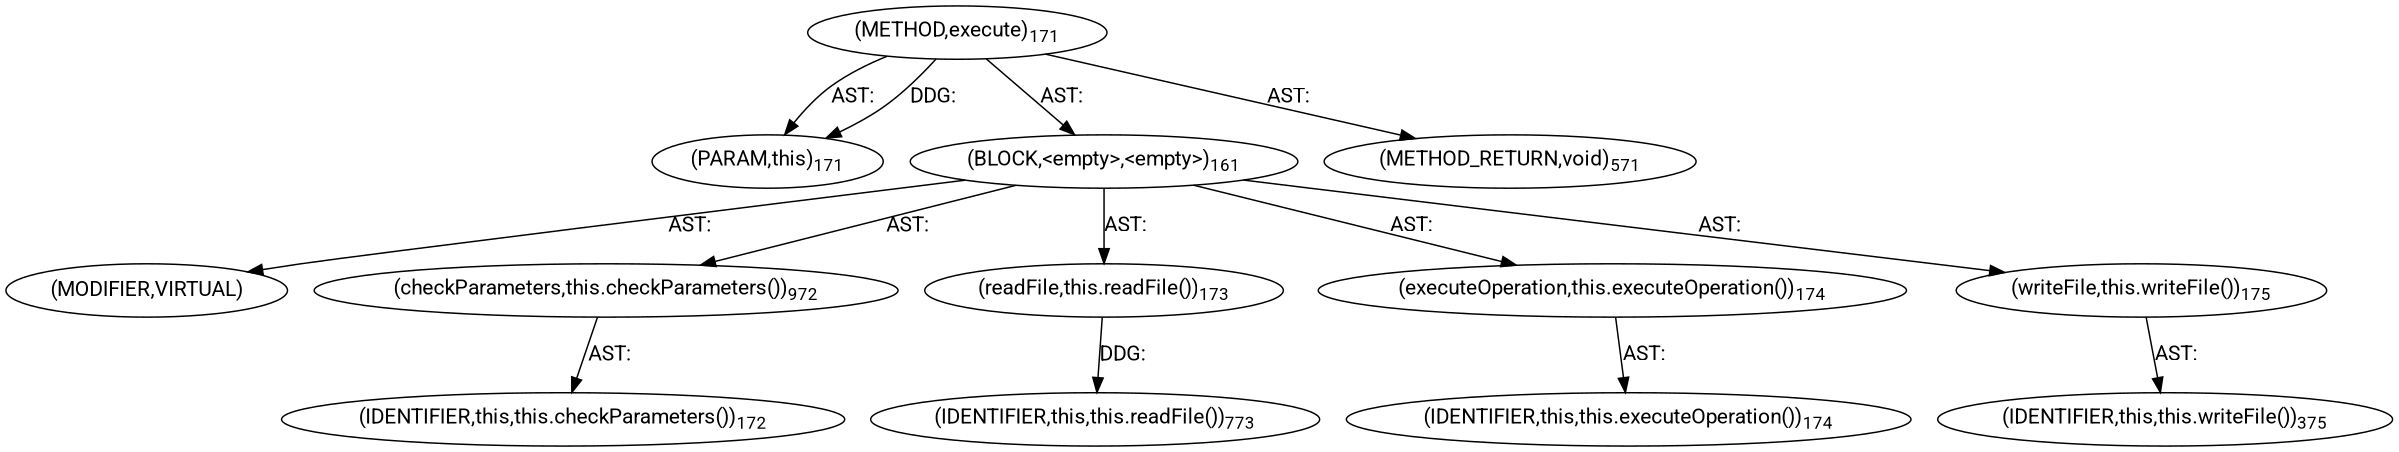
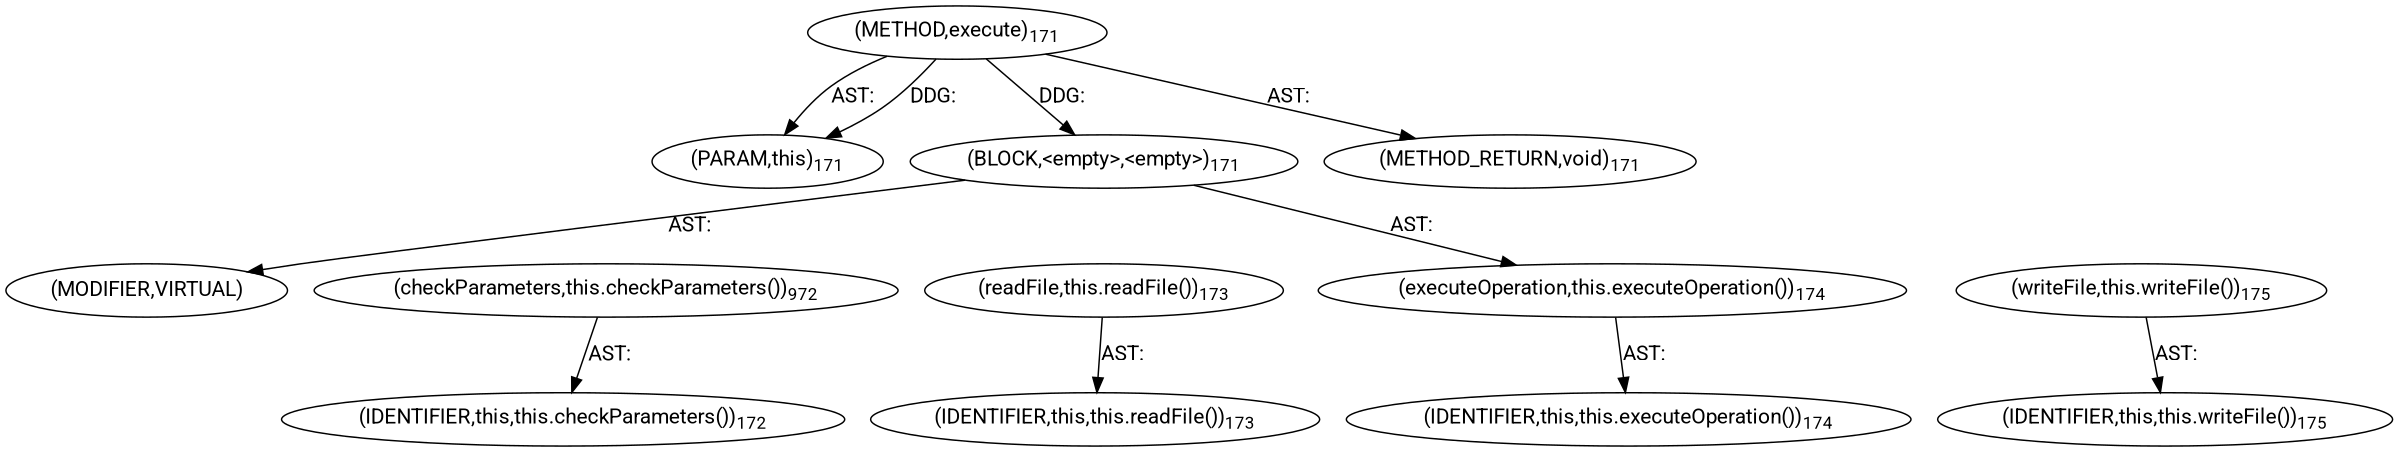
edge "(METHOD,execute)" -> "(BLOCK,<empty>,<empty>)": label "AST: " -> "DDG: "
node "(BLOCK,<empty>,<empty>)": text "161" -> "171"
node "(METHOD_RETURN,void)": text "571" -> "171"
edge "(BLOCK,<empty>,<empty>)" -> "(readFile,this.readFile())": removed, label "AST:"
edge "(BLOCK,<empty>,<empty>)" -> "(checkParameters,this.checkParameters())": removed, label "AST:"
edge "(BLOCK,<empty>,<empty>)" -> "(writeFile,this.writeFile())": removed, label "AST:"
edge "(readFile,this.readFile())" -> "(IDENTIFIER,this,this.readFile())": label "DDG: " -> "AST: "
node "(IDENTIFIER,this,this.readFile())": text "773" -> "173"
node "(IDENTIFIER,this,this.writeFile())": text "375" -> "175"
